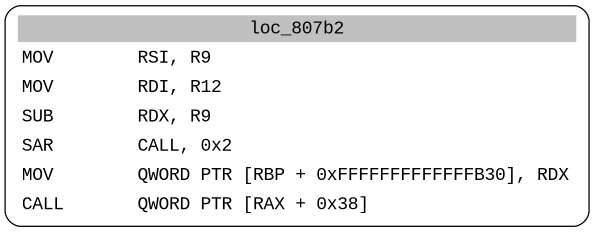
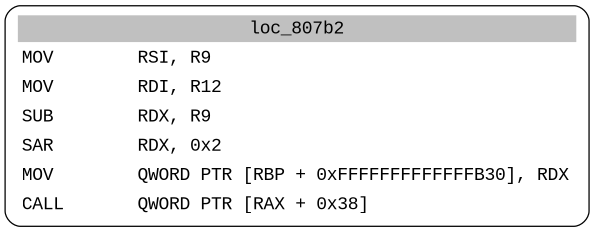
node "loc_807b2": text "SAR        CALL, 0x2" -> "SAR        RDX, 0x2"
